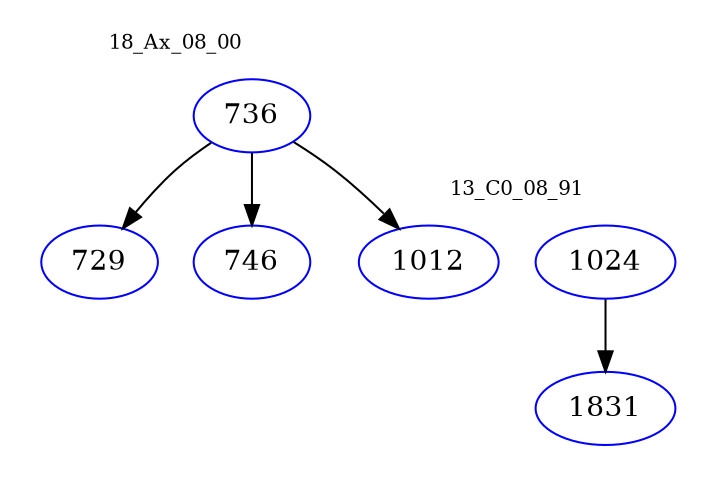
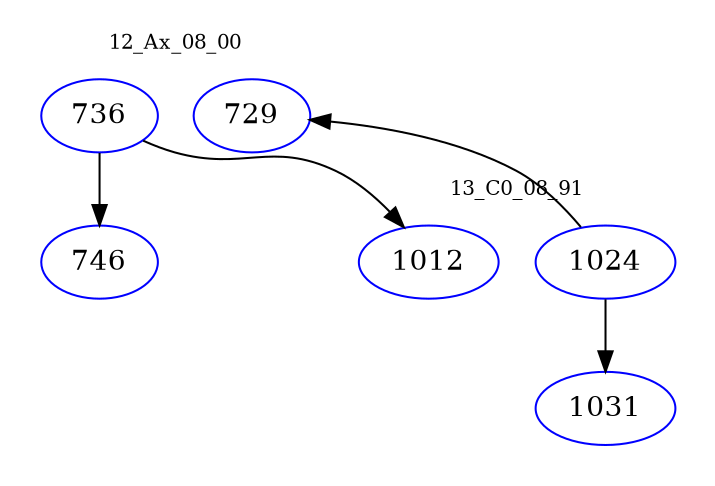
cluster "18_Ax_08_00": label "18_Ax_08_00" -> "12_Ax_08_00"
edge "736" -> "729": now "1024" -> "729"
node "1831": label "1831" -> "1031"
